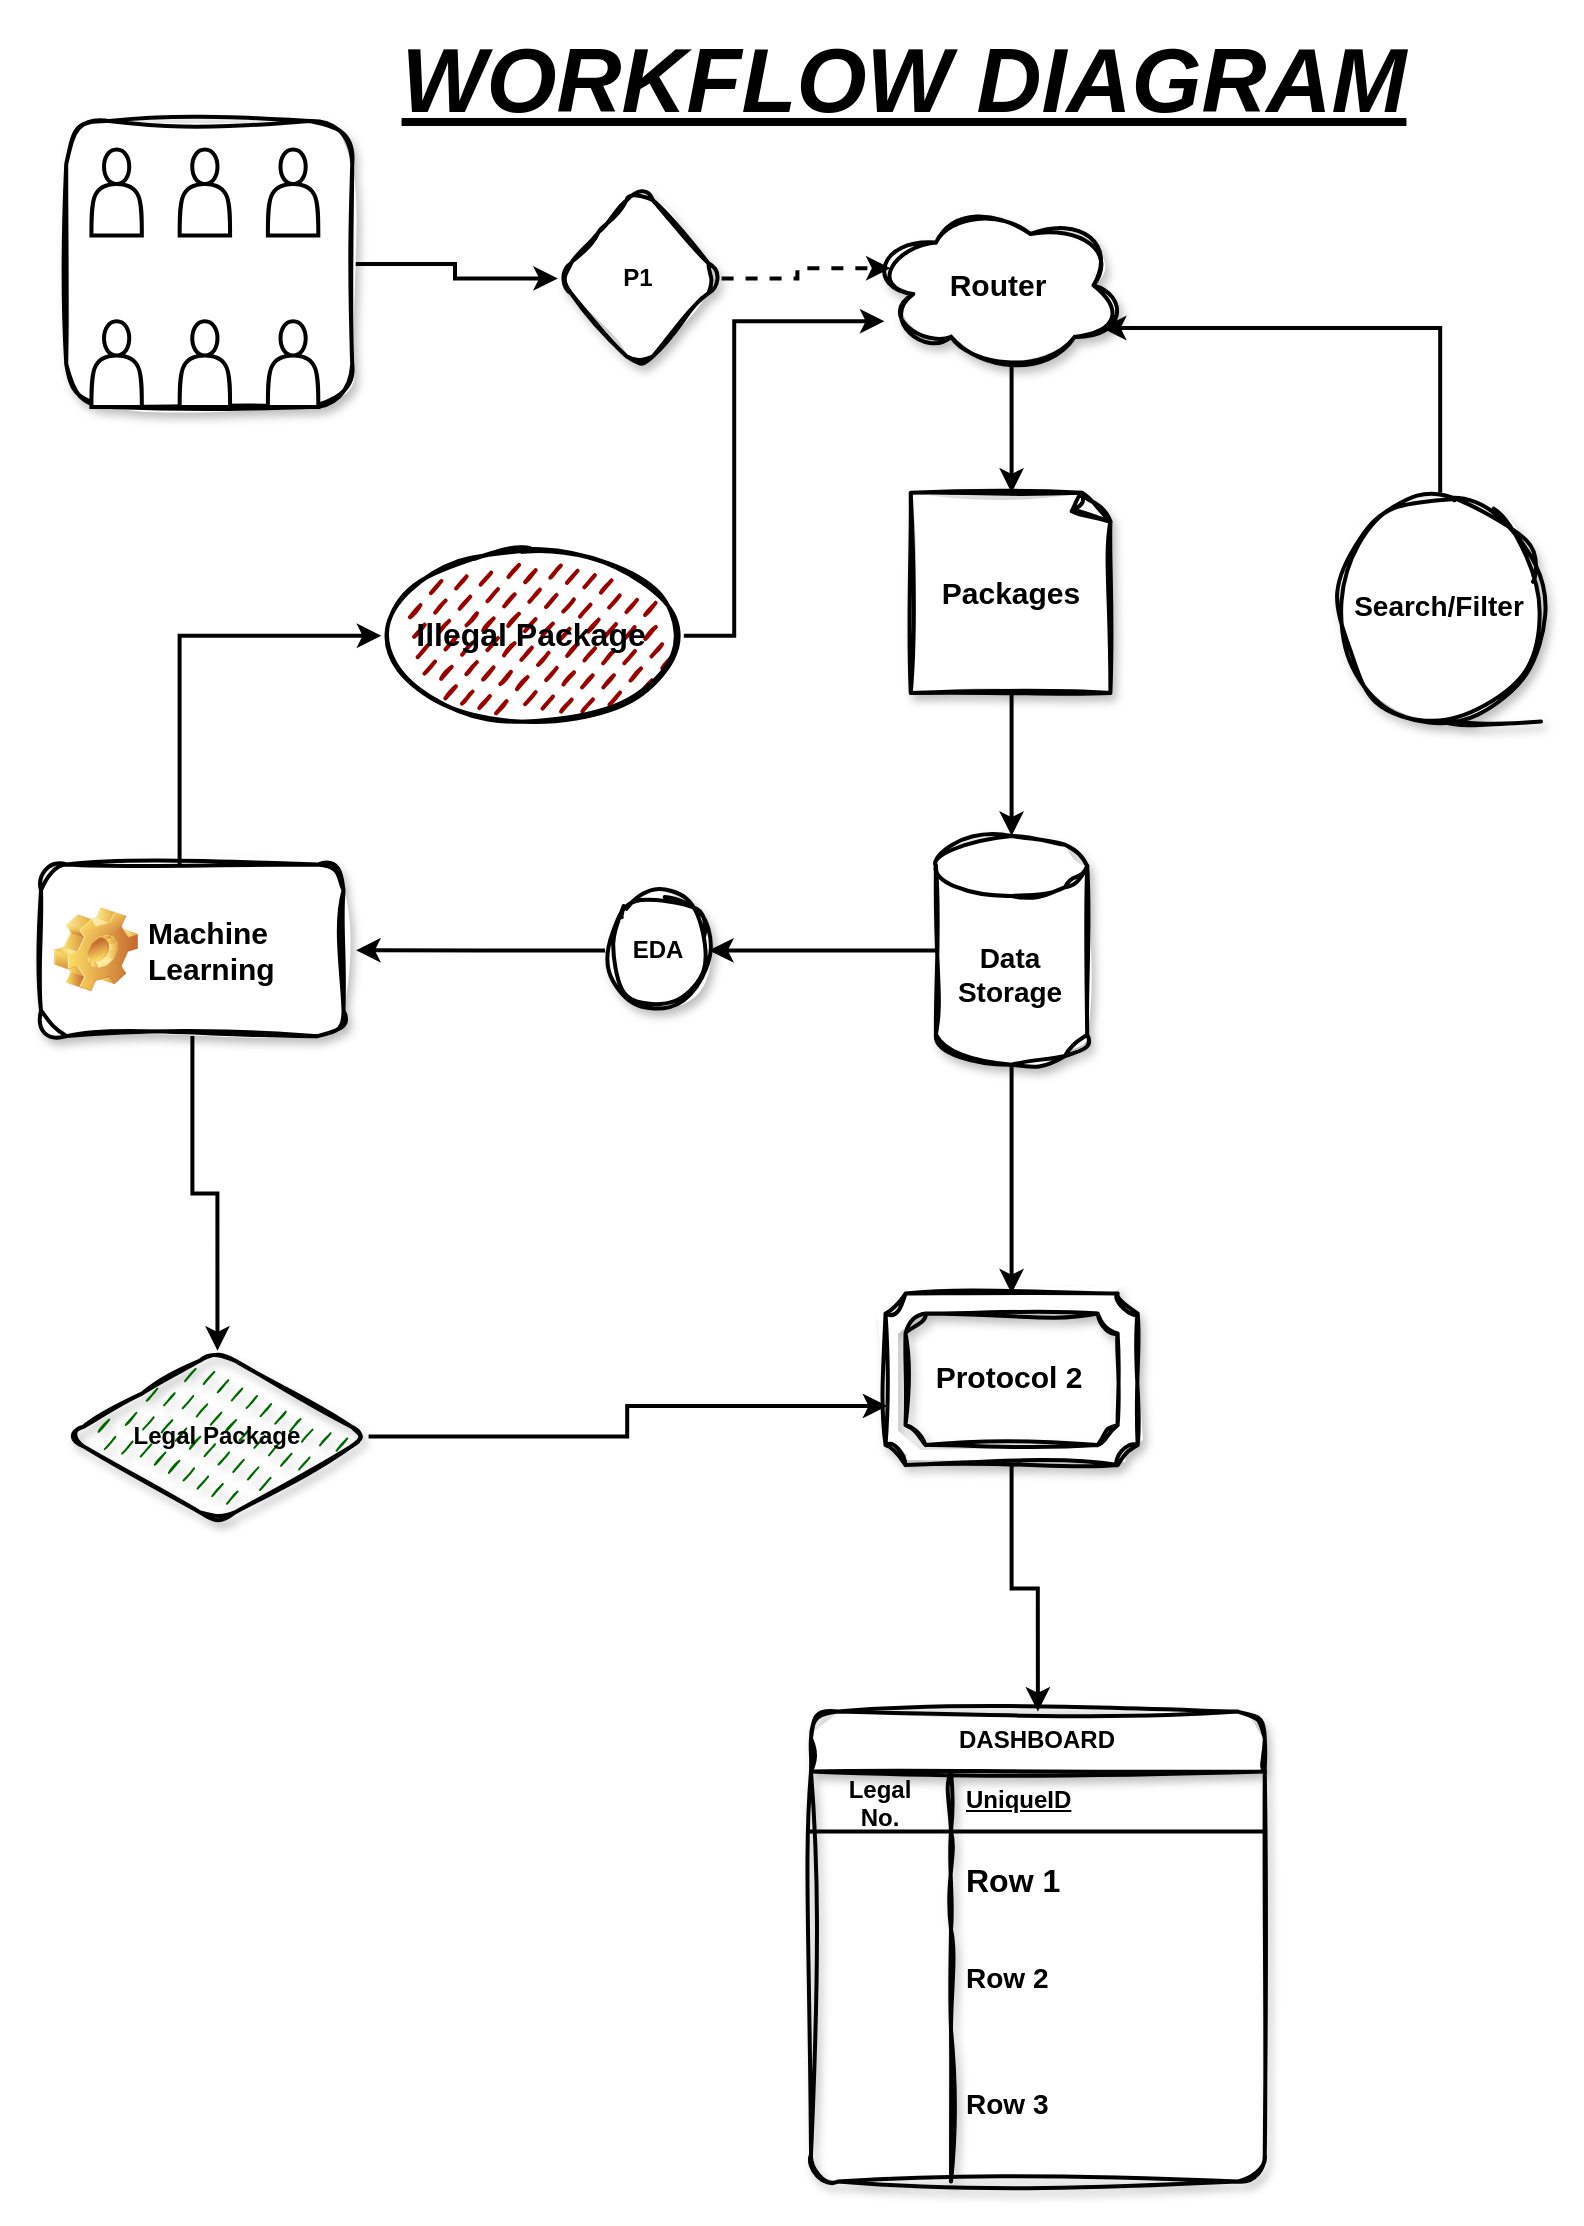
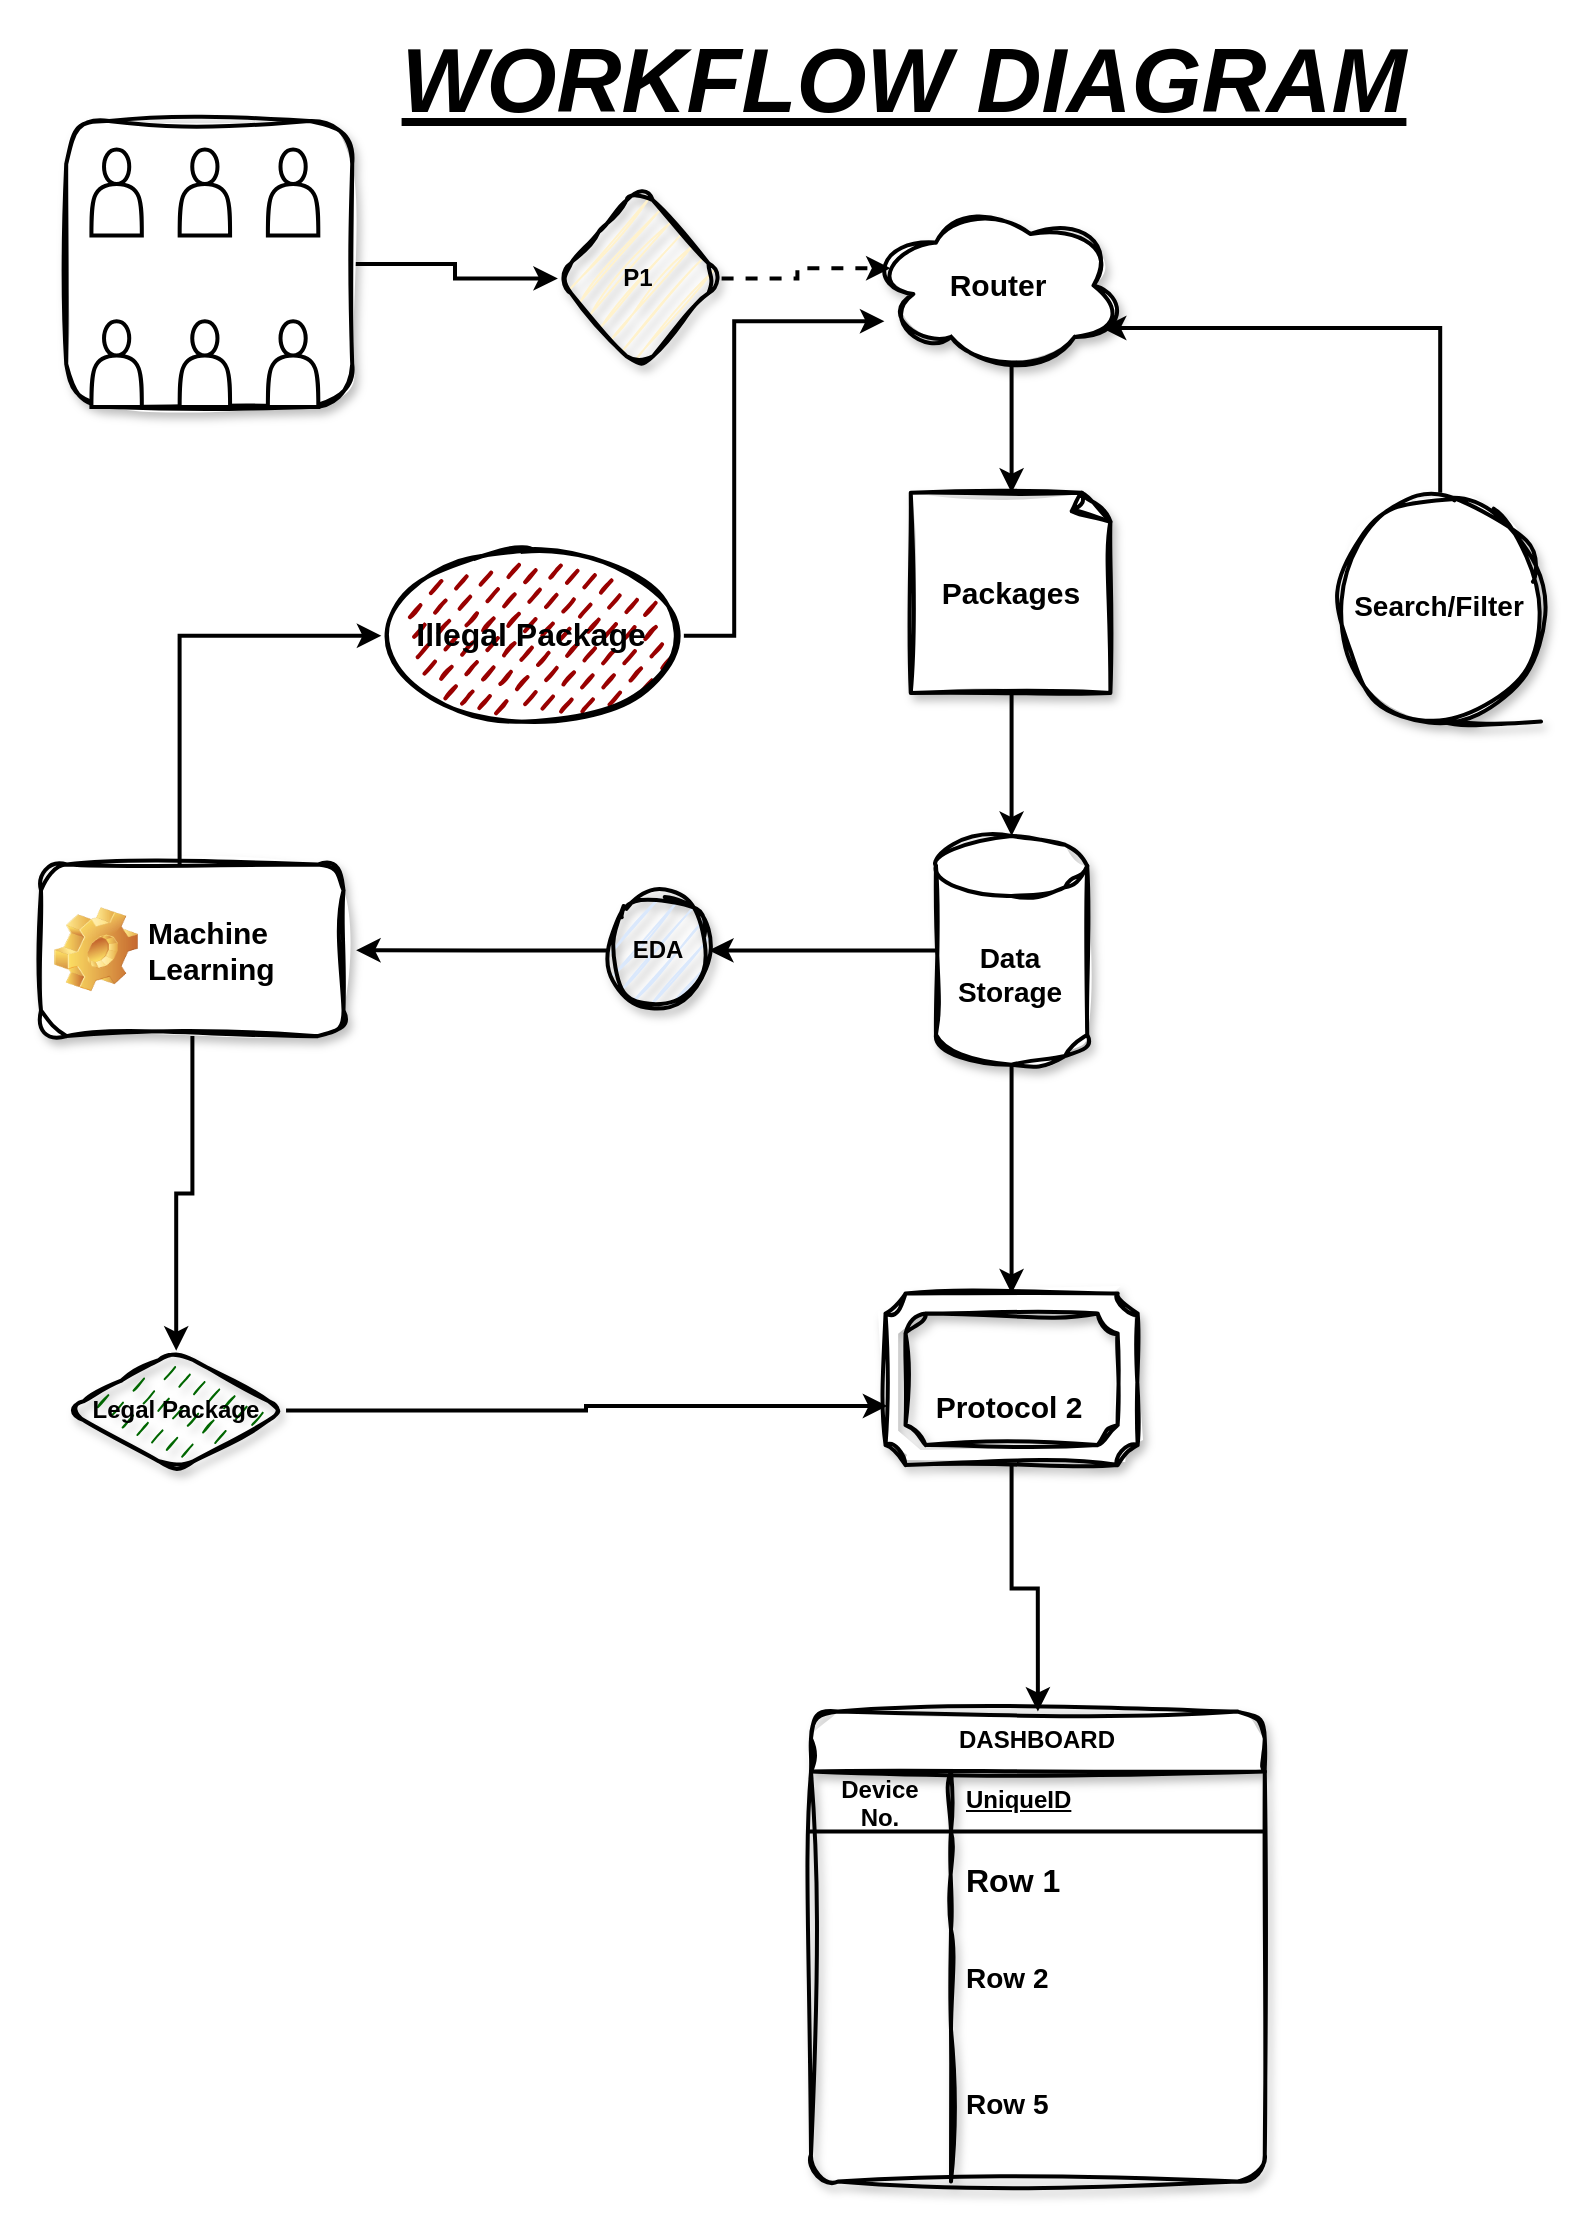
node "P1": fillcolor #ffffff -> #fff2cc
node "EDA": fillcolor #ffffff -> #dae8fc
node "Protocol 2": moved (1009, 1377) -> (1009, 1407)
node "Legal Package": size 303x172 -> 220x120
node "Legal No.": label "Legal No." -> "Device No."
node "Row 3": label "Row 3" -> "Row 5"
